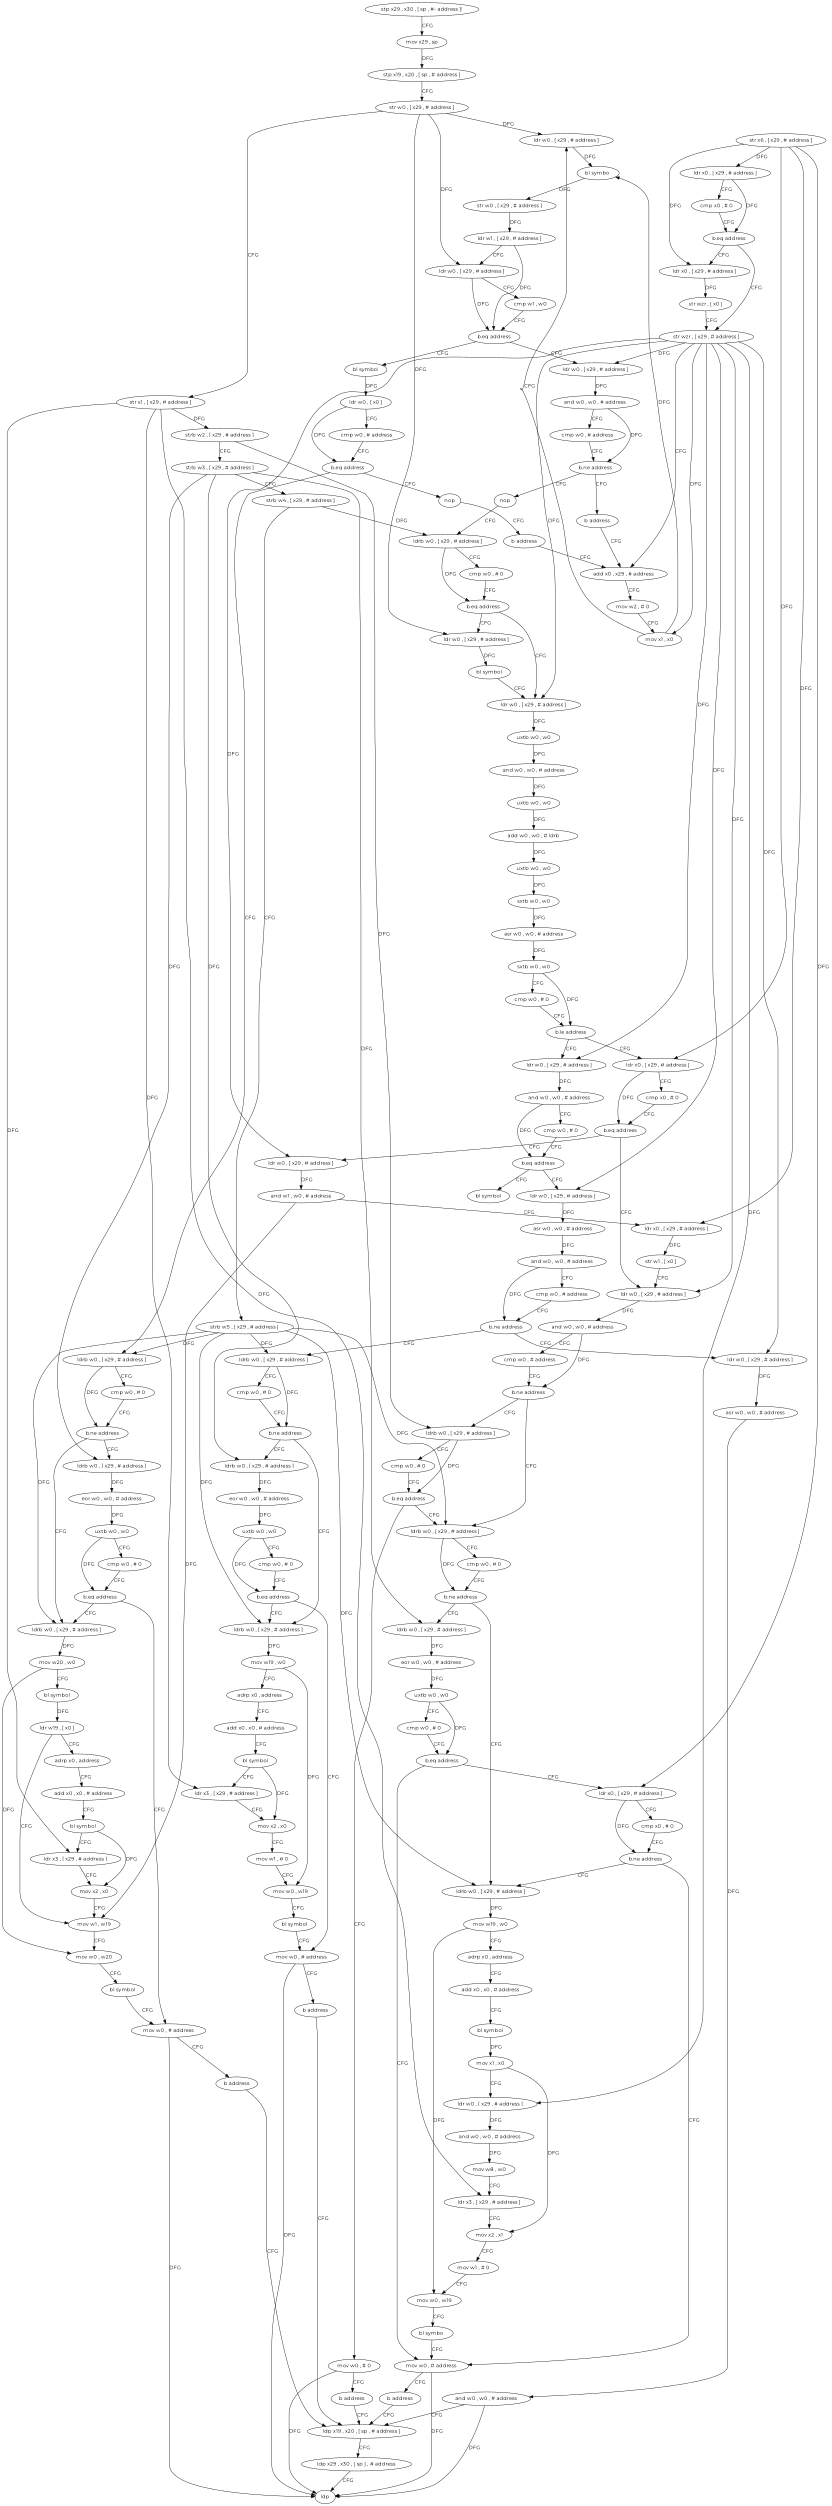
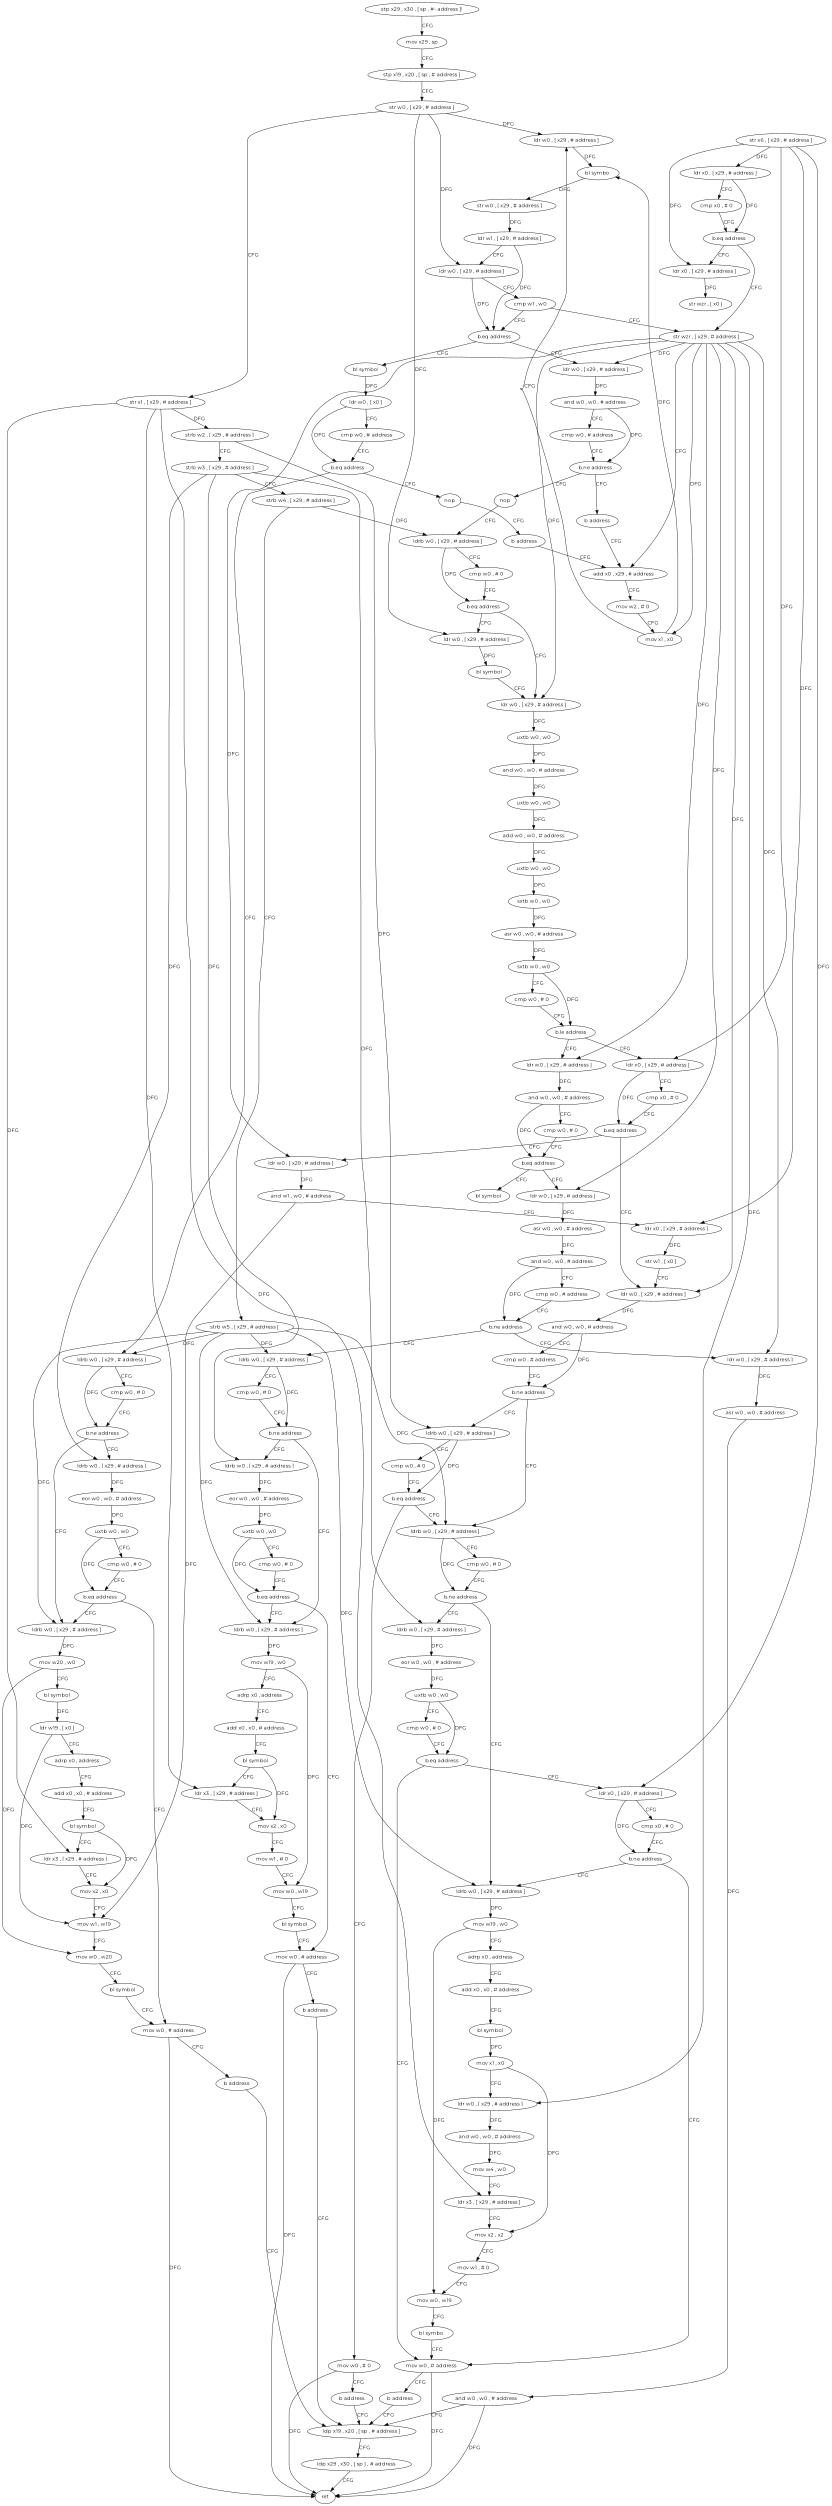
edge "mov x29 , sp" -> "stp x19 , x20 , [ sp , # address ]": label "DFG" -> "CFG"
edge "str wzr , [ x0 ]" -> "str wzr , [ x29 , # address ]": now "cmp w1 , w0" -> "str wzr , [ x29 , # address ]"
node "add w0 , w0 , # ldrb": label "add w0 , w0 , # ldrb" -> "add w0 , w0 , # address"
edge "ldr w19 , [ x0 ]" -> "mov w1 , w19": label "CFG" -> "DFG"
node "mov w8 , w0": label "mov w8 , w0" -> "mov w4 , w0"
node "mov x2 , x1": label "mov x2 , x1" -> "mov x2 , x2"
node "ldp": label "ldp" -> "ret"
